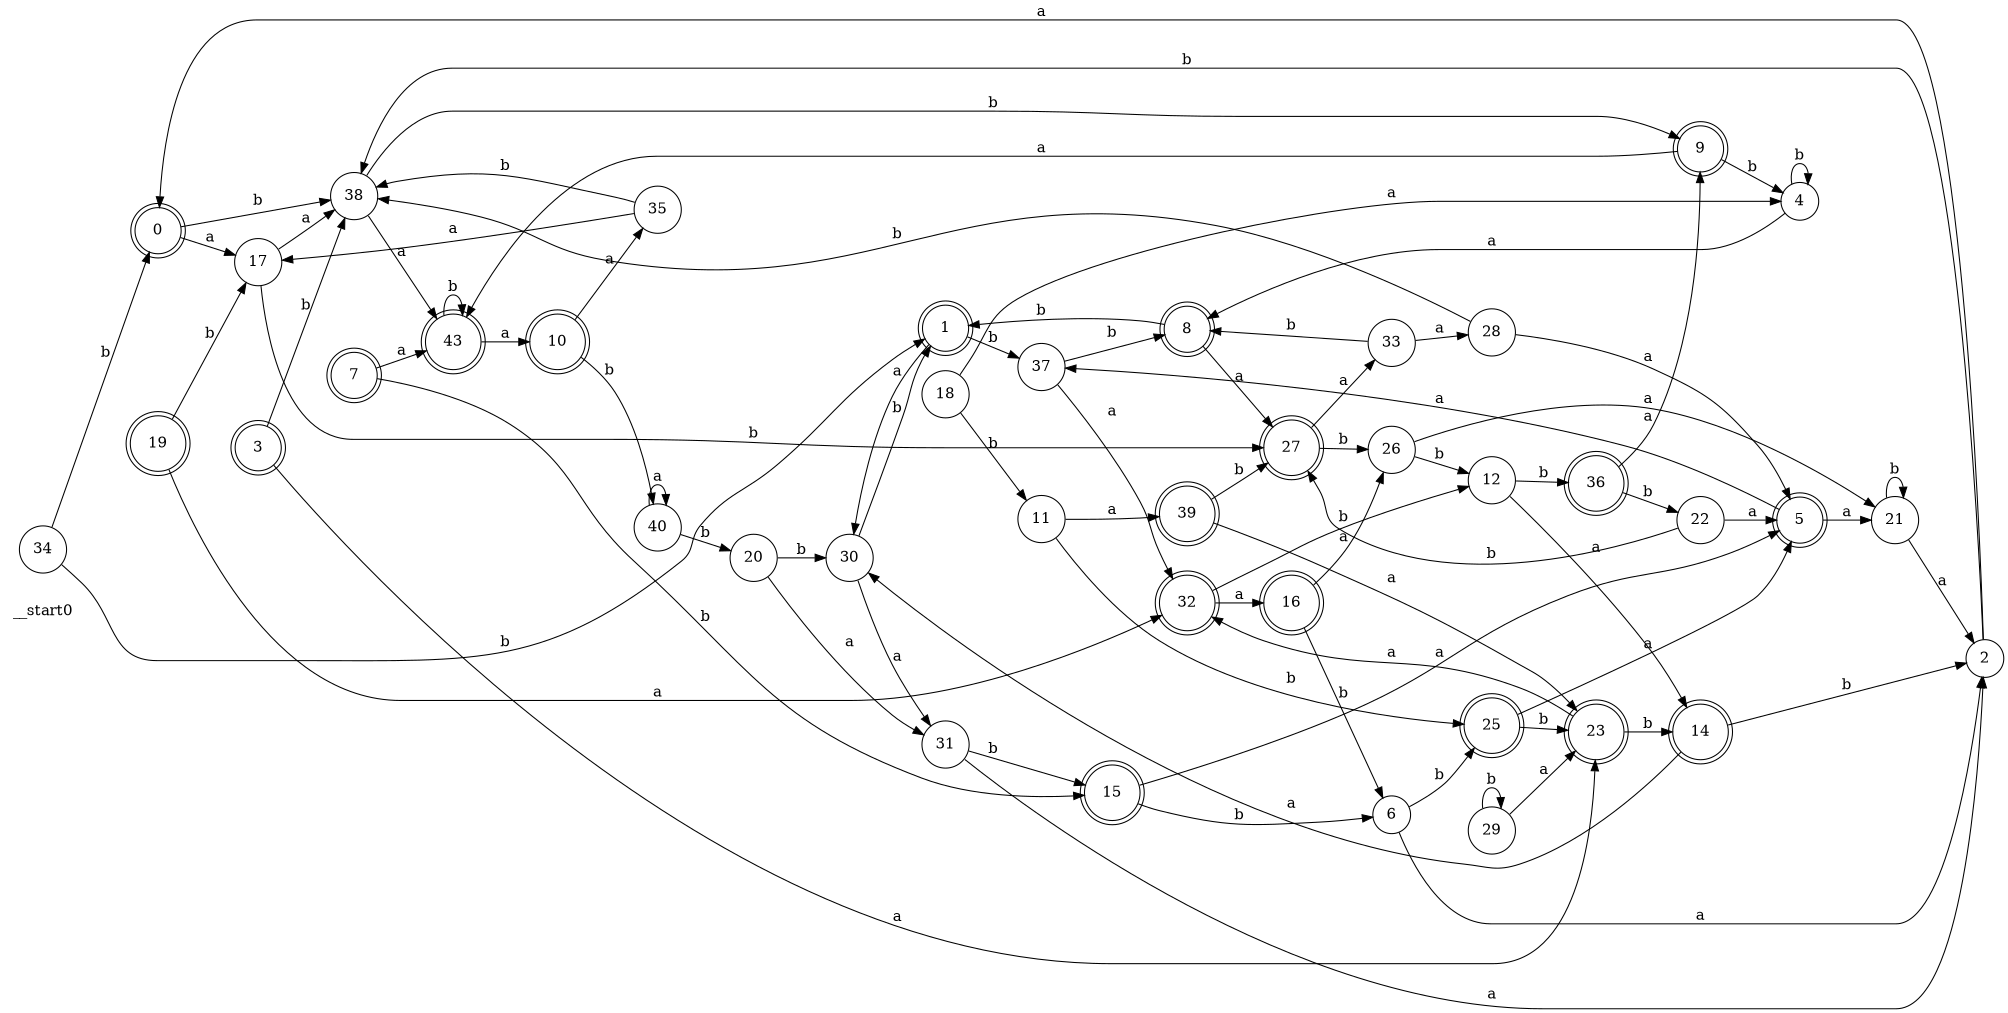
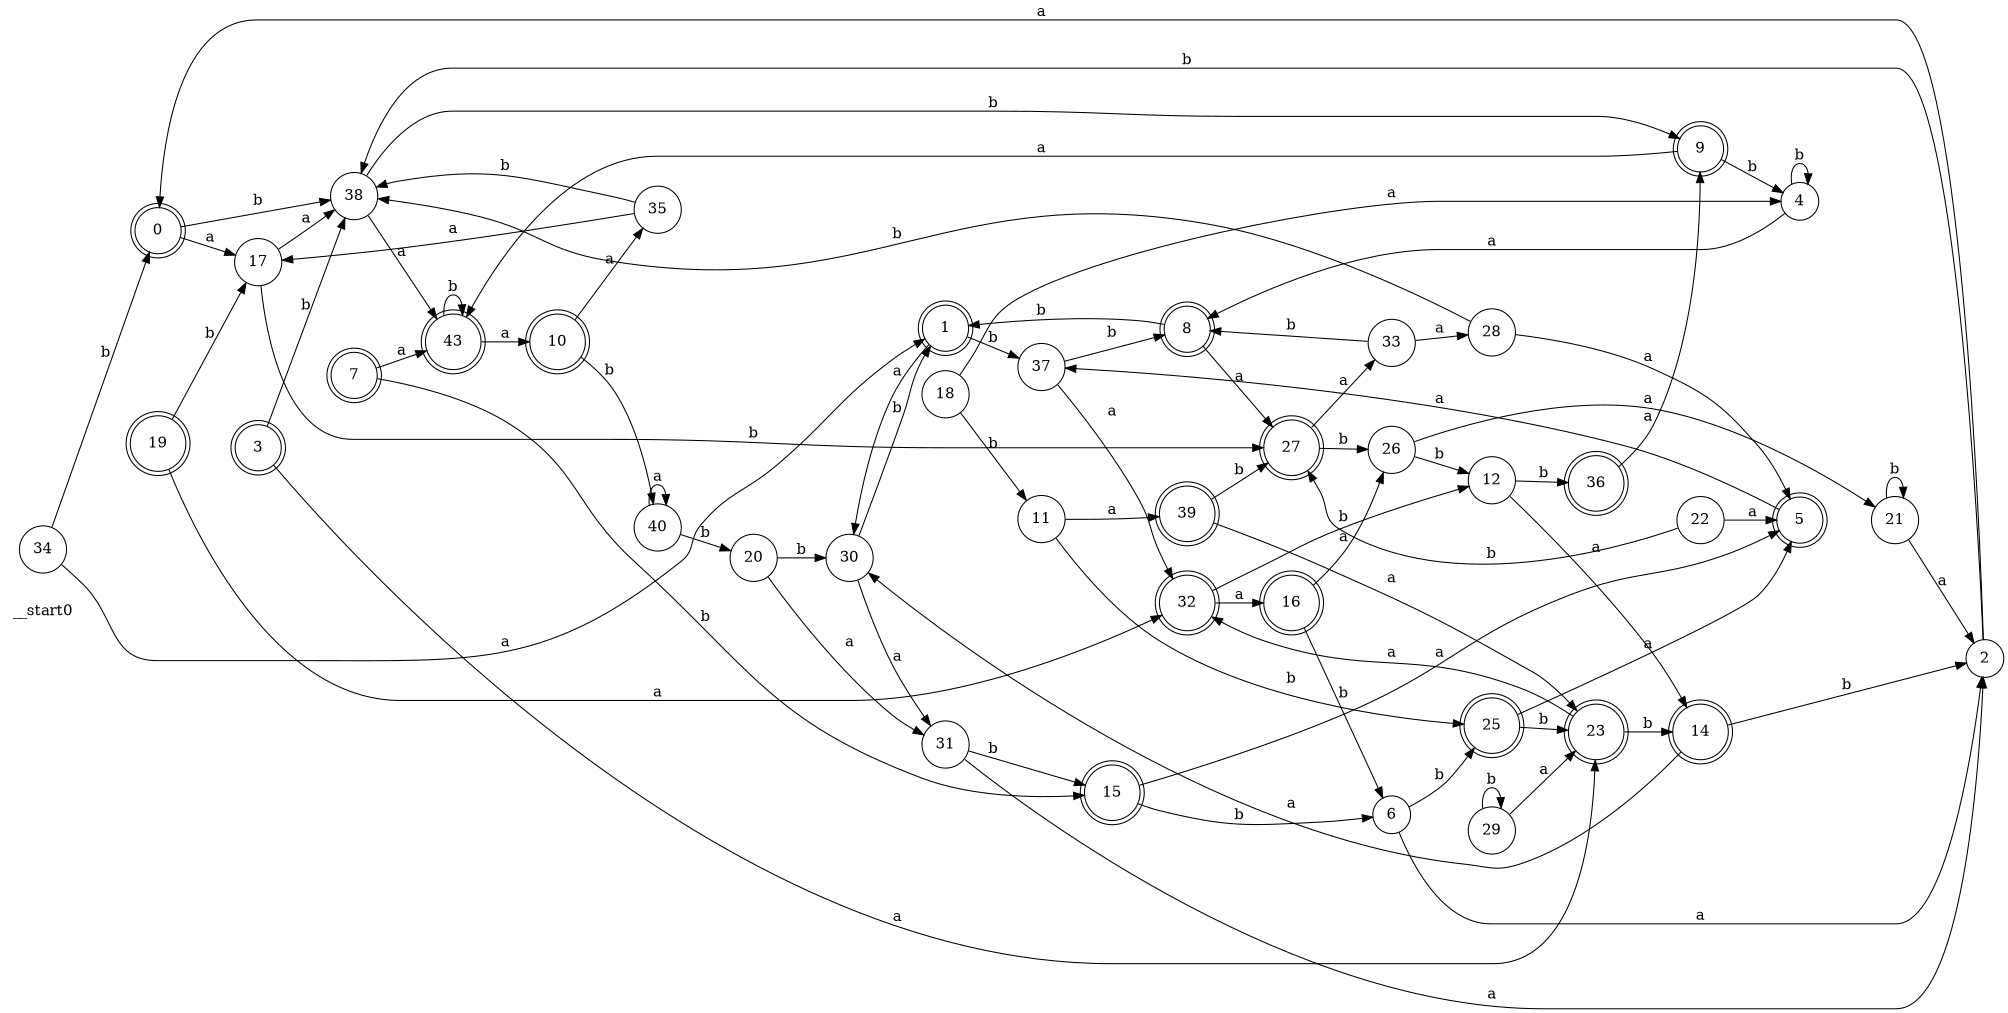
edge "36" -> "22": removed, label "b"
edge "5" -> "21": removed, label "a"
edge "34" -> "1": label "b" -> "a"
